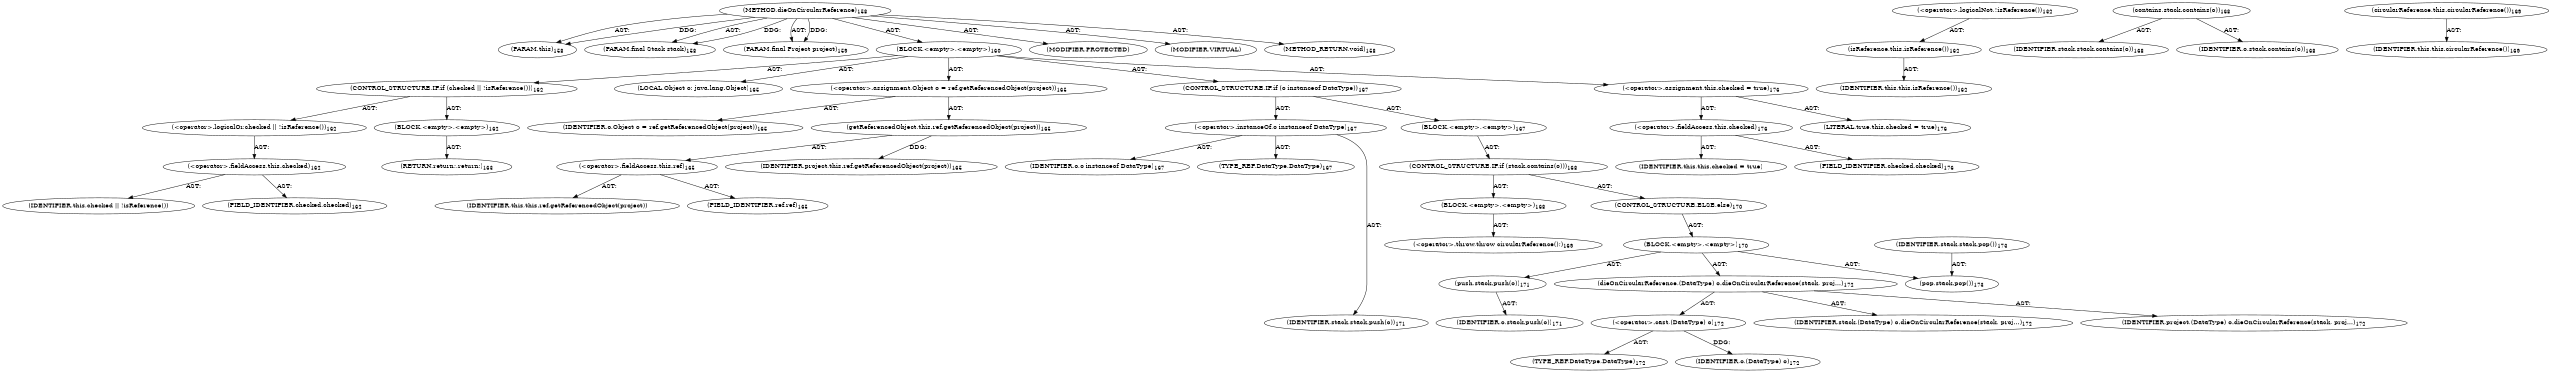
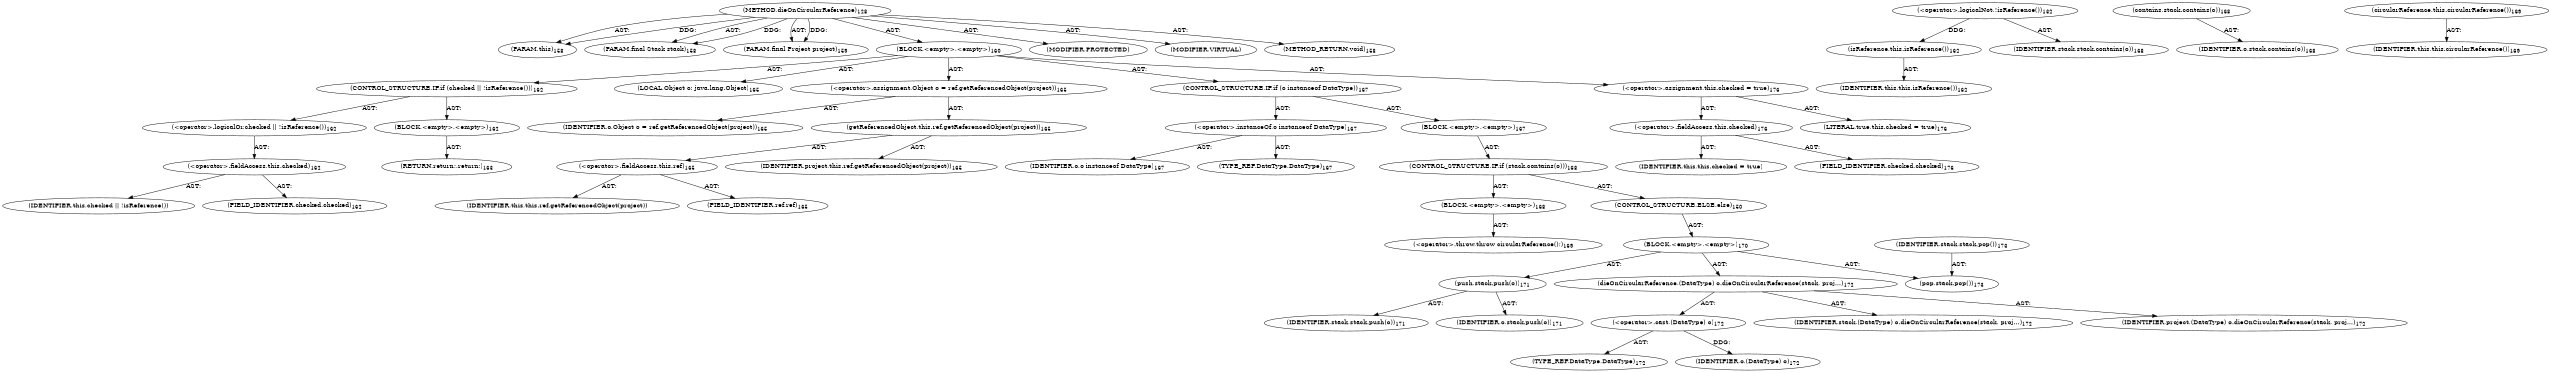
node "(METHOD,dieOnCircularReference)": text "158" -> "128"
edge "(contains,stack.contains(o))" -> "(IDENTIFIER,stack,stack.contains(o))": now "(<operator>.logicalNot,!isReference())" -> "(IDENTIFIER,stack,stack.contains(o))"
edge "(<operator>.logicalNot,!isReference())" -> "(isReference,this.isReference())": label "AST: " -> "DDG: "
edge "(getReferencedObject,this.ref.getReferencedObject(project))" -> "(IDENTIFIER,project,this.ref.getReferencedObject(project))": label "DDG: " -> "AST: "
node "(CONTROL_STRUCTURE,ELSE,else)": text "170" -> "150"
edge "(<operator>.instanceOf,o instanceof DataType)" -> "(IDENTIFIER,stack,stack.push(o))": now "(push,stack.push(o))" -> "(IDENTIFIER,stack,stack.push(o))"
